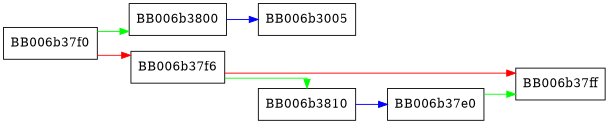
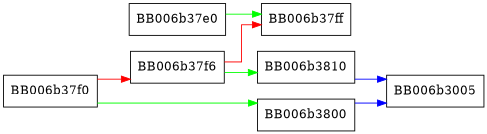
edge "BB006b3810" -> "BB006b37e0": now "BB006b3810" -> "BB006b3005"
